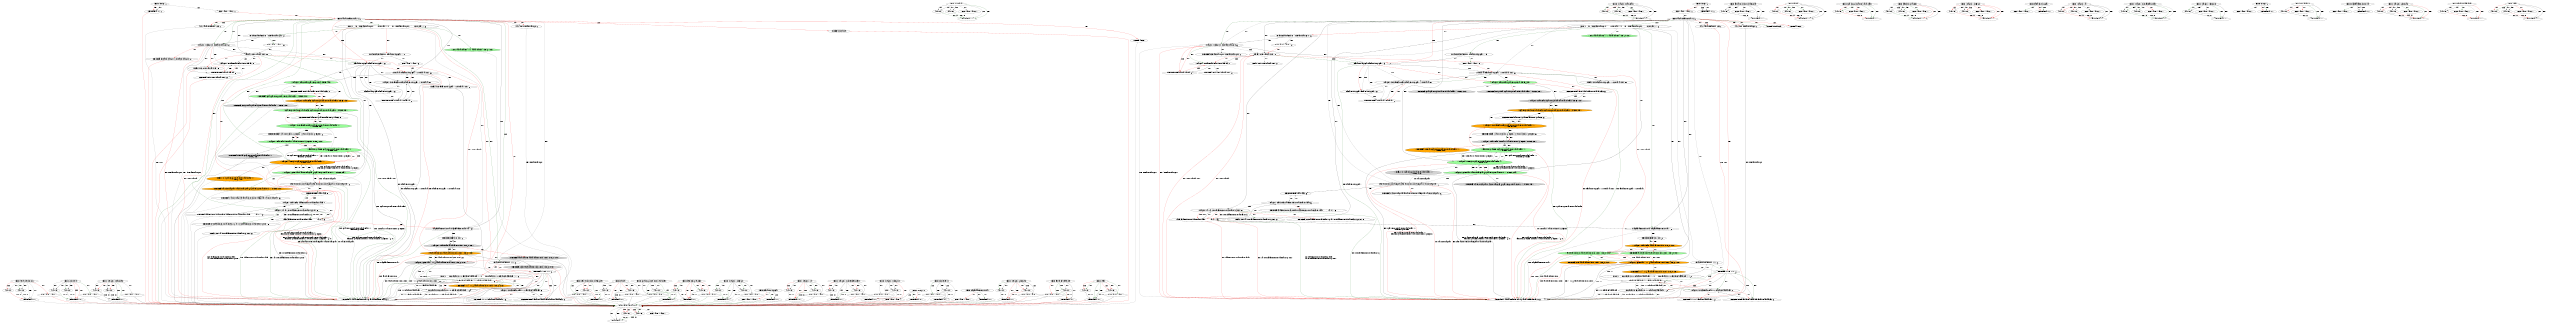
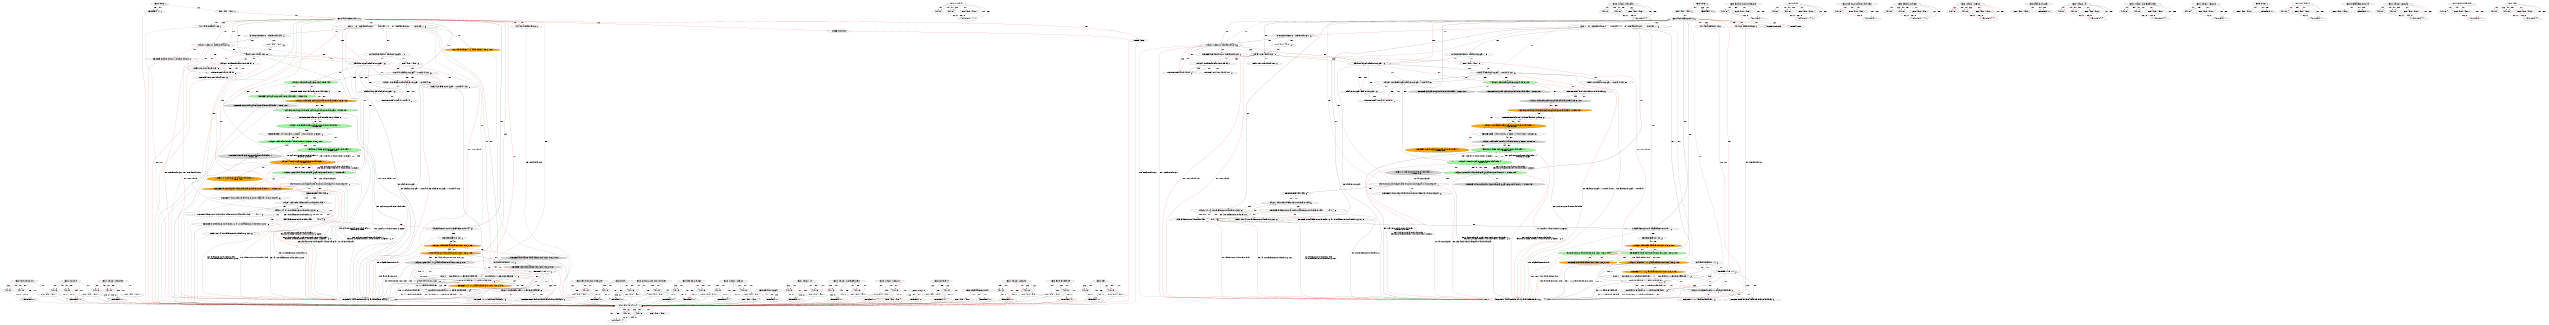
node "<(LOCAL,RenderViewHost* rvh: RenderViewHost*)<SUB>40</SUB>>": removed
node "<(LOCAL,RenderViewHost* rvh: RenderViewHost*)<SUB>41</SUB>>": fillcolor palegreen -> orange
node "<(<operator>.fieldAccess,RenderViewHost::From)<SUB>41</SUB>>": fillcolor lightgrey -> orange
